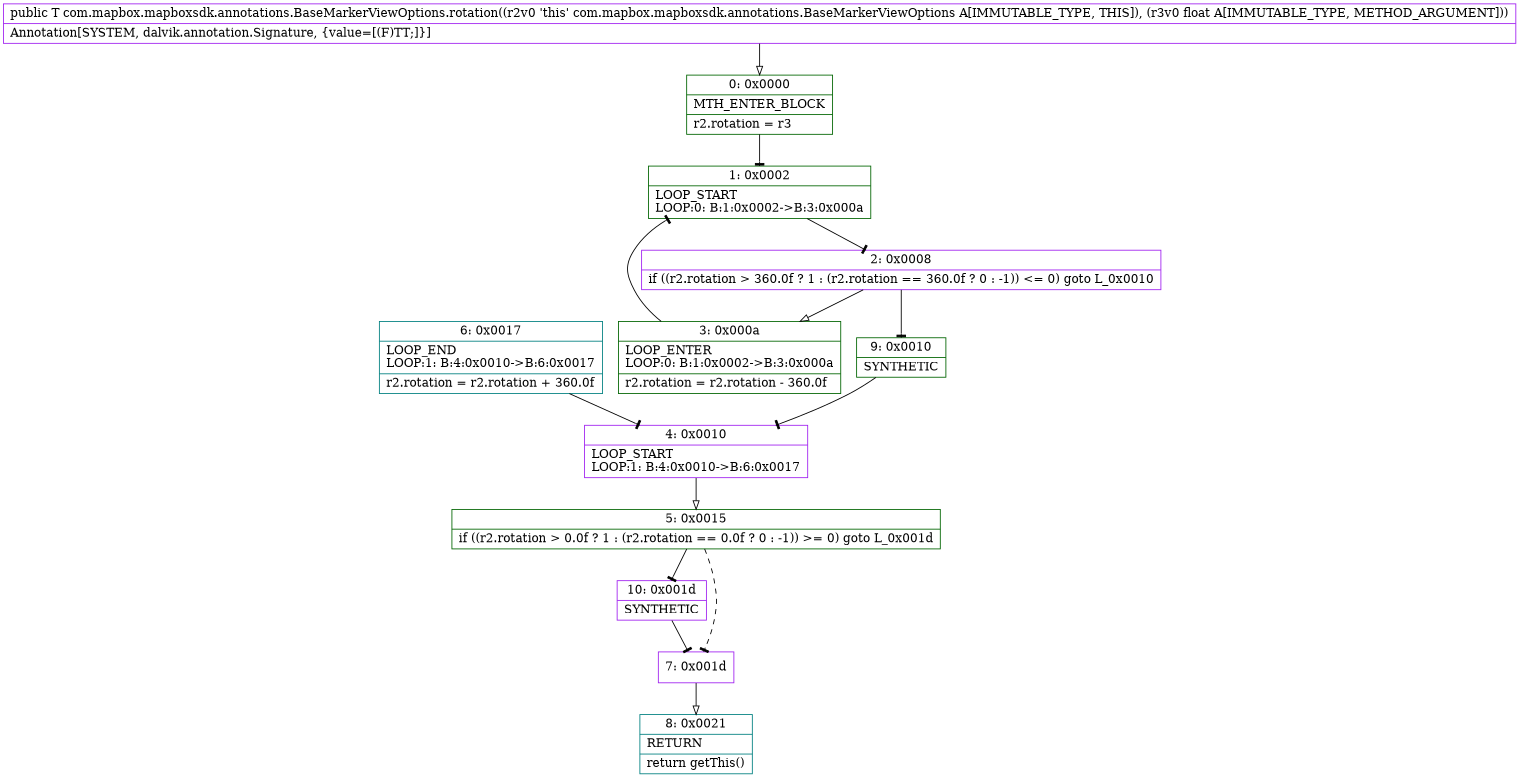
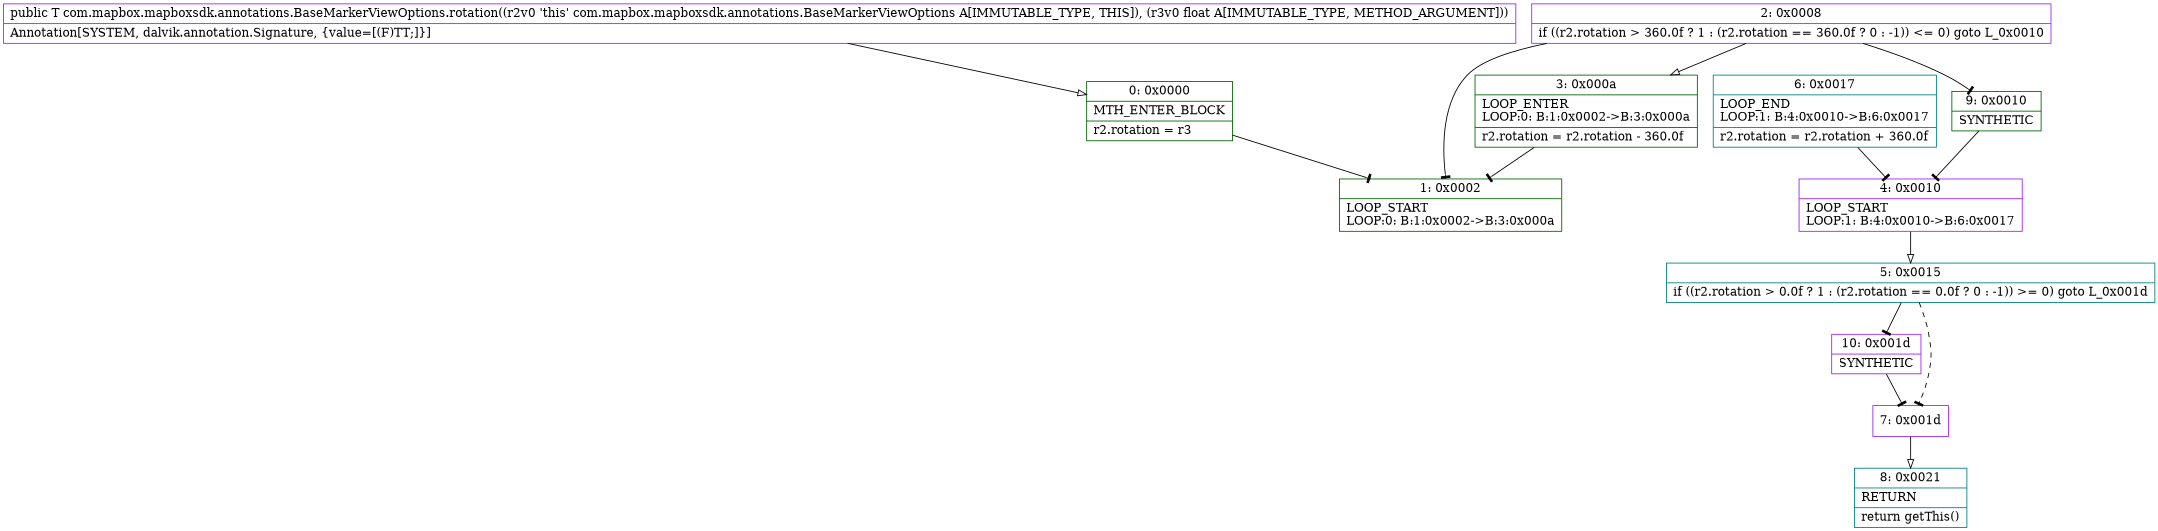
edge "1: 0x0002" -> "2: 0x0008": reversed
node "5: 0x0015": color darkgreen -> teal
